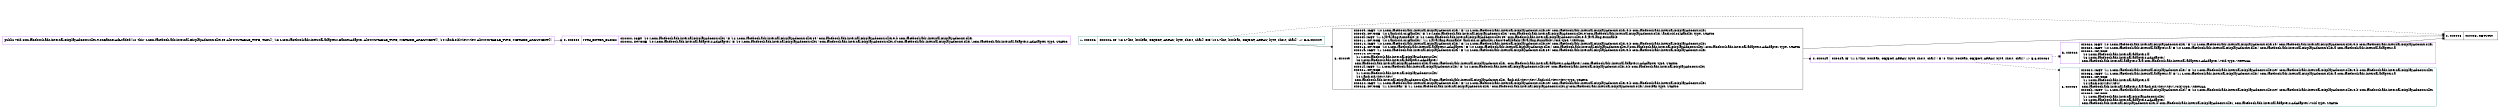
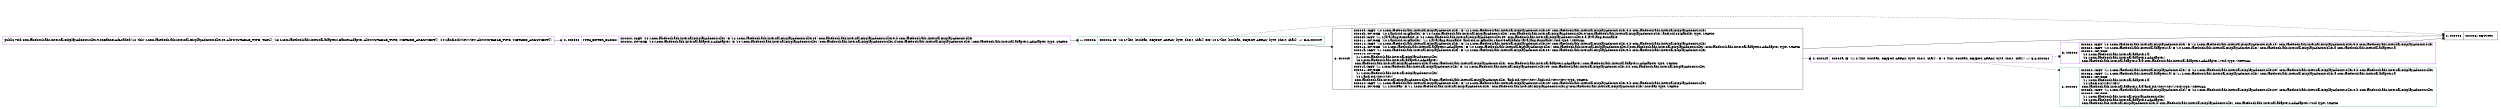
edge "0: 0x0000" -> "1: 0x0006": added
edge "3: 0x0009" -> "4: 0x002a": arrowhead dot -> box
